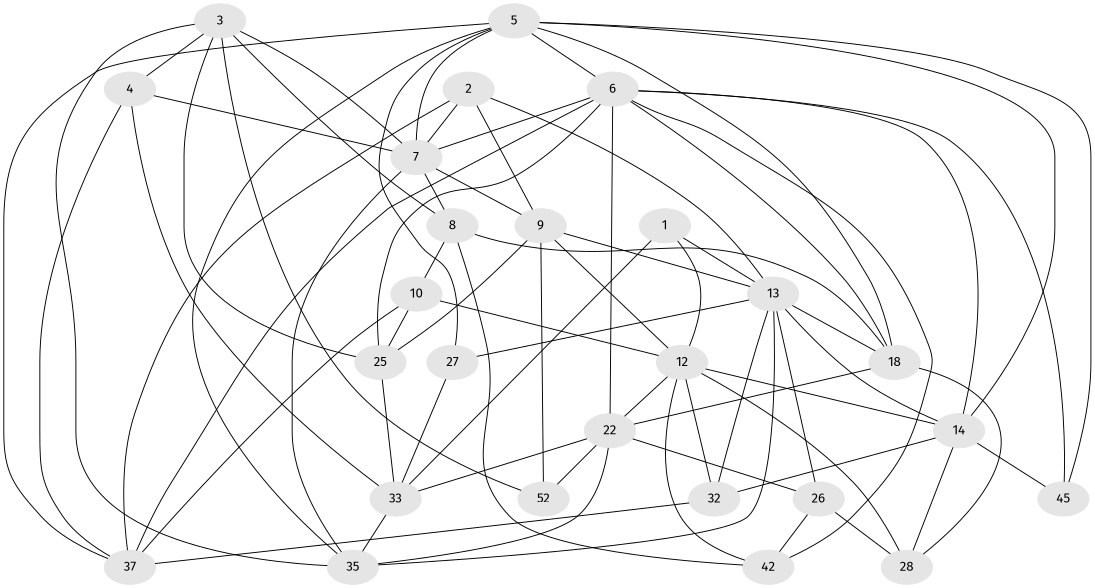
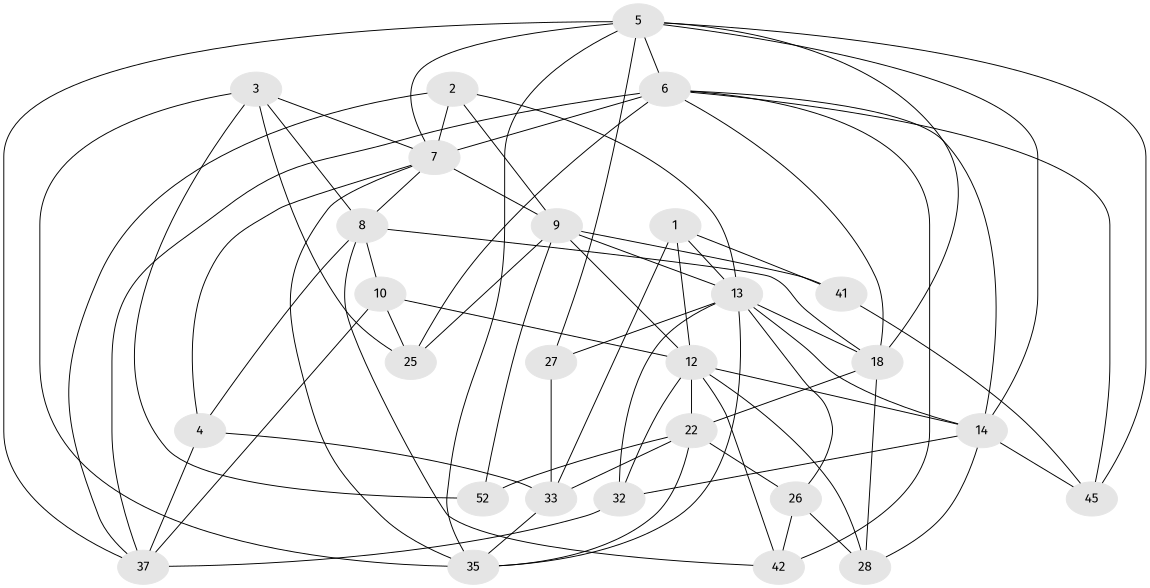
edge "3" -- "4": now "8" -- "4"
edge "6" -- "22": removed
node "41": added
edge "25" -- "33": removed
